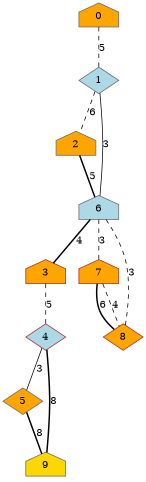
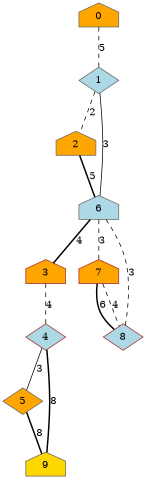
edge "1" -- "2": label "6" -> "2"
edge "3" -- "4": label "5" -> "4"
node "8": fillcolor orange -> lightblue
